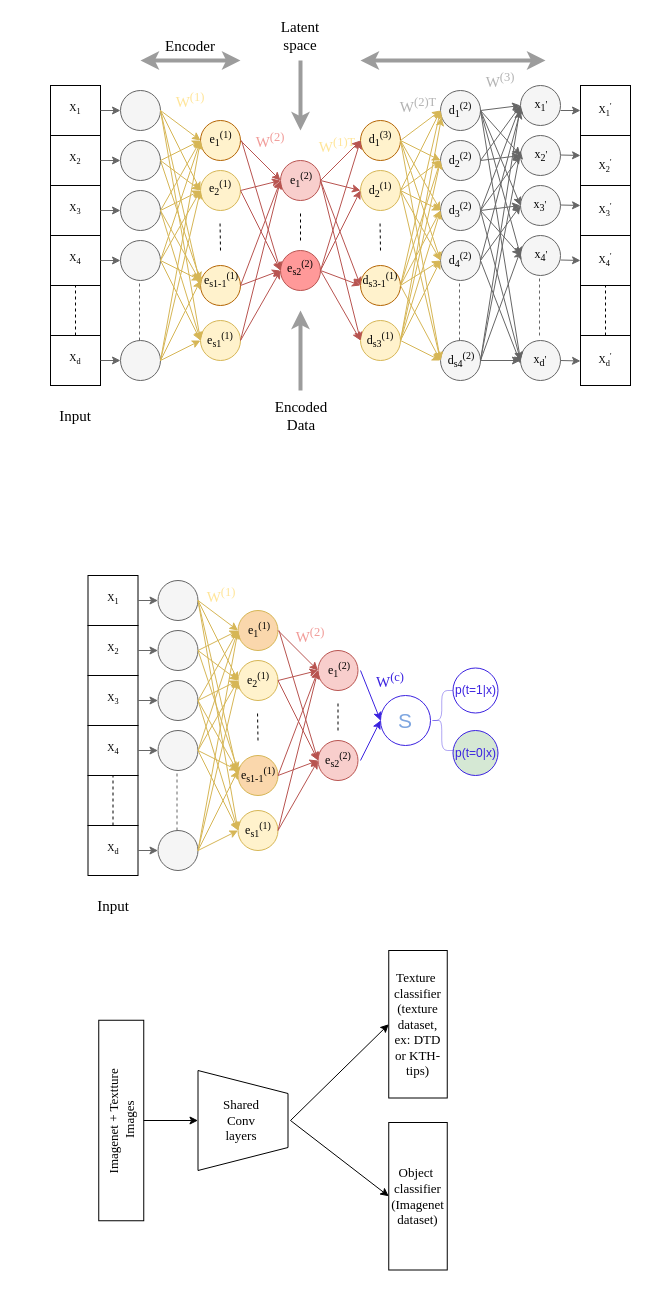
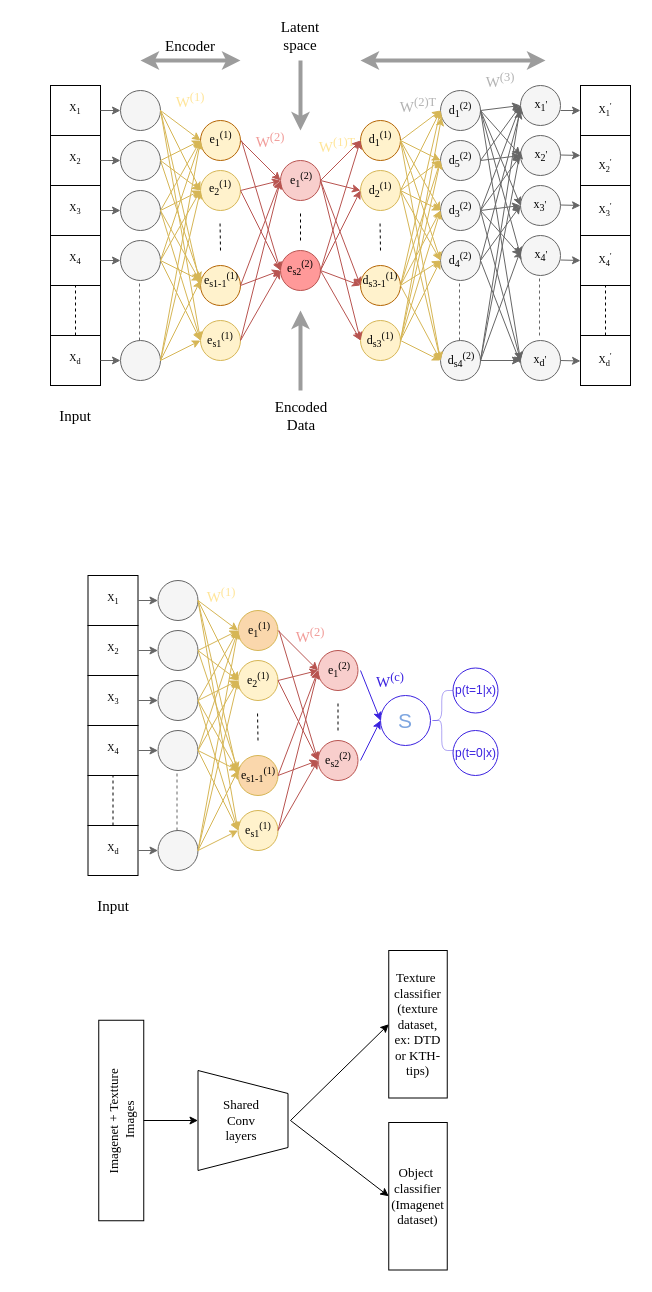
node "d1(3)": label "d1(3)" -> "d1(1)"
node "d2(2)": label "d2(2)" -> "d5(2)"
node "p(t=0|x)": fillcolor #d5e8d4 -> #ffffff
